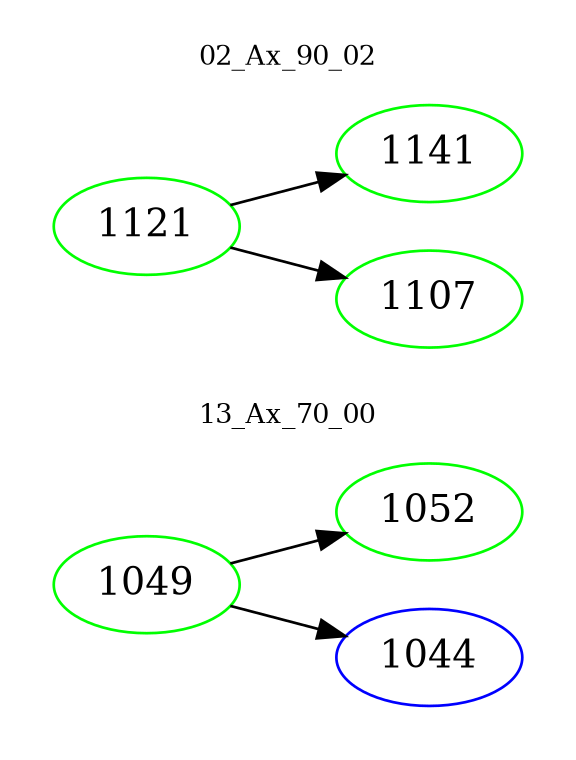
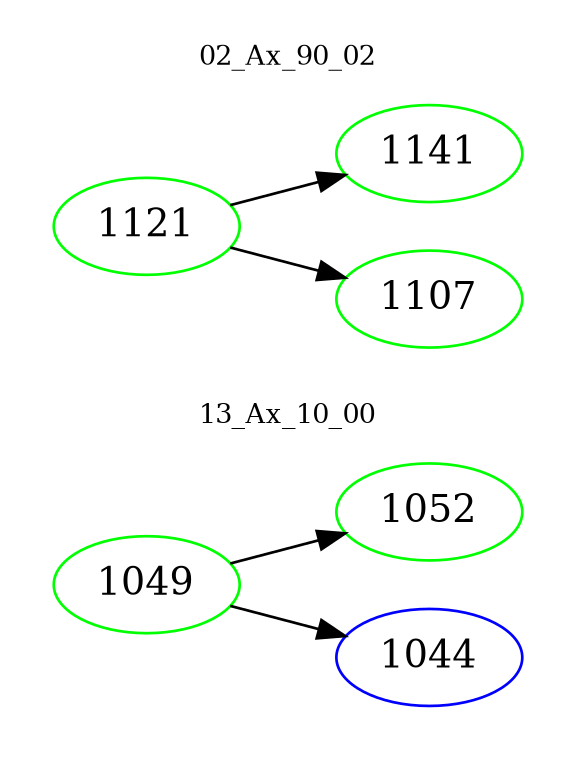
cluster "13_Ax_70_00": label "13_Ax_70_00" -> "13_Ax_10_00"
